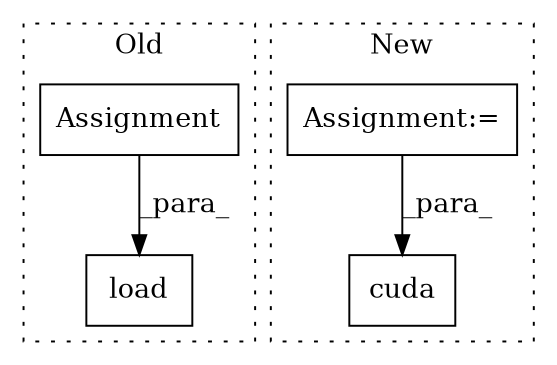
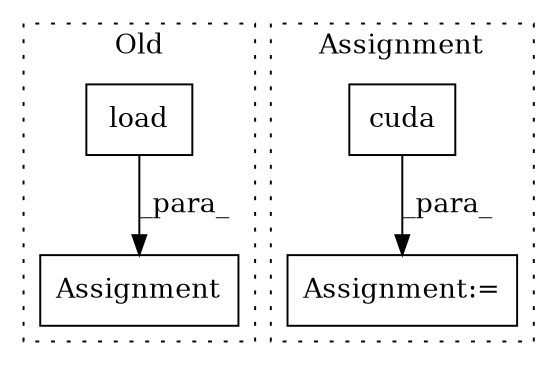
cluster "New": label "New" -> "Assignment"
edge "Assignment" -> "load": reversed
edge "Assignment:=" -> "cuda": reversed
